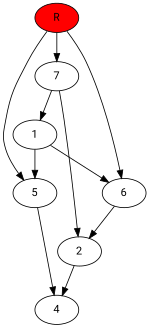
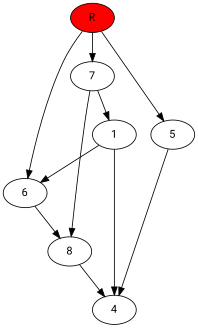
edge "1" -> "5": now "1" -> "4"
node "2": label "2" -> "8"
